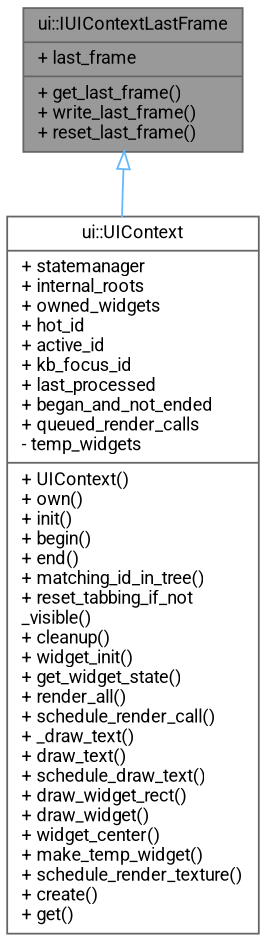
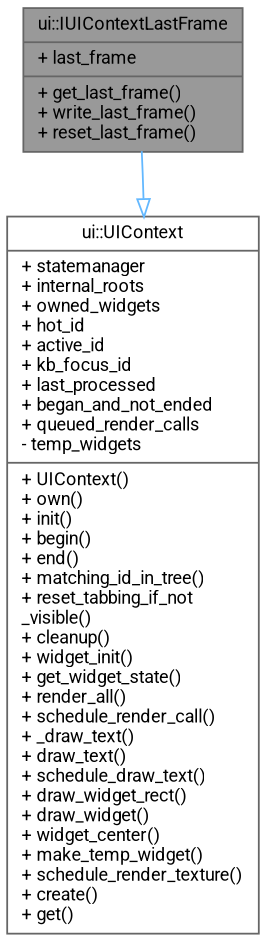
edge "ui::UIContext" -> "ui::IUIContextLastFrame": reversed
